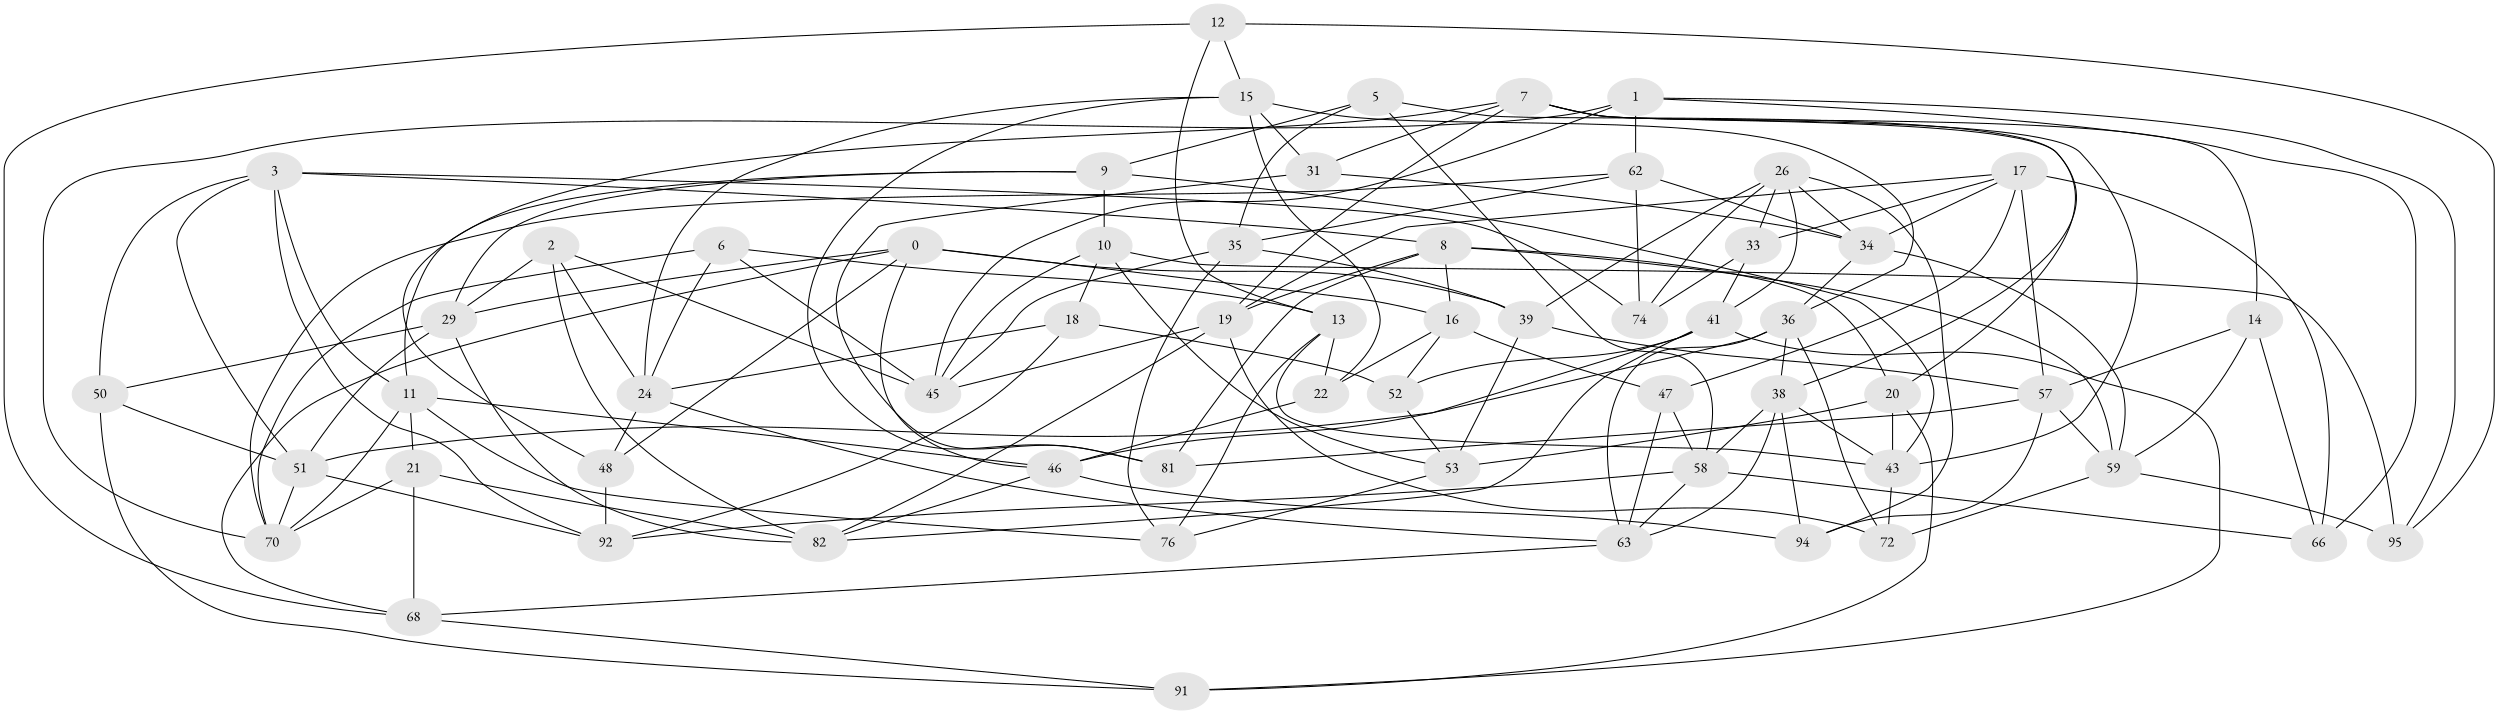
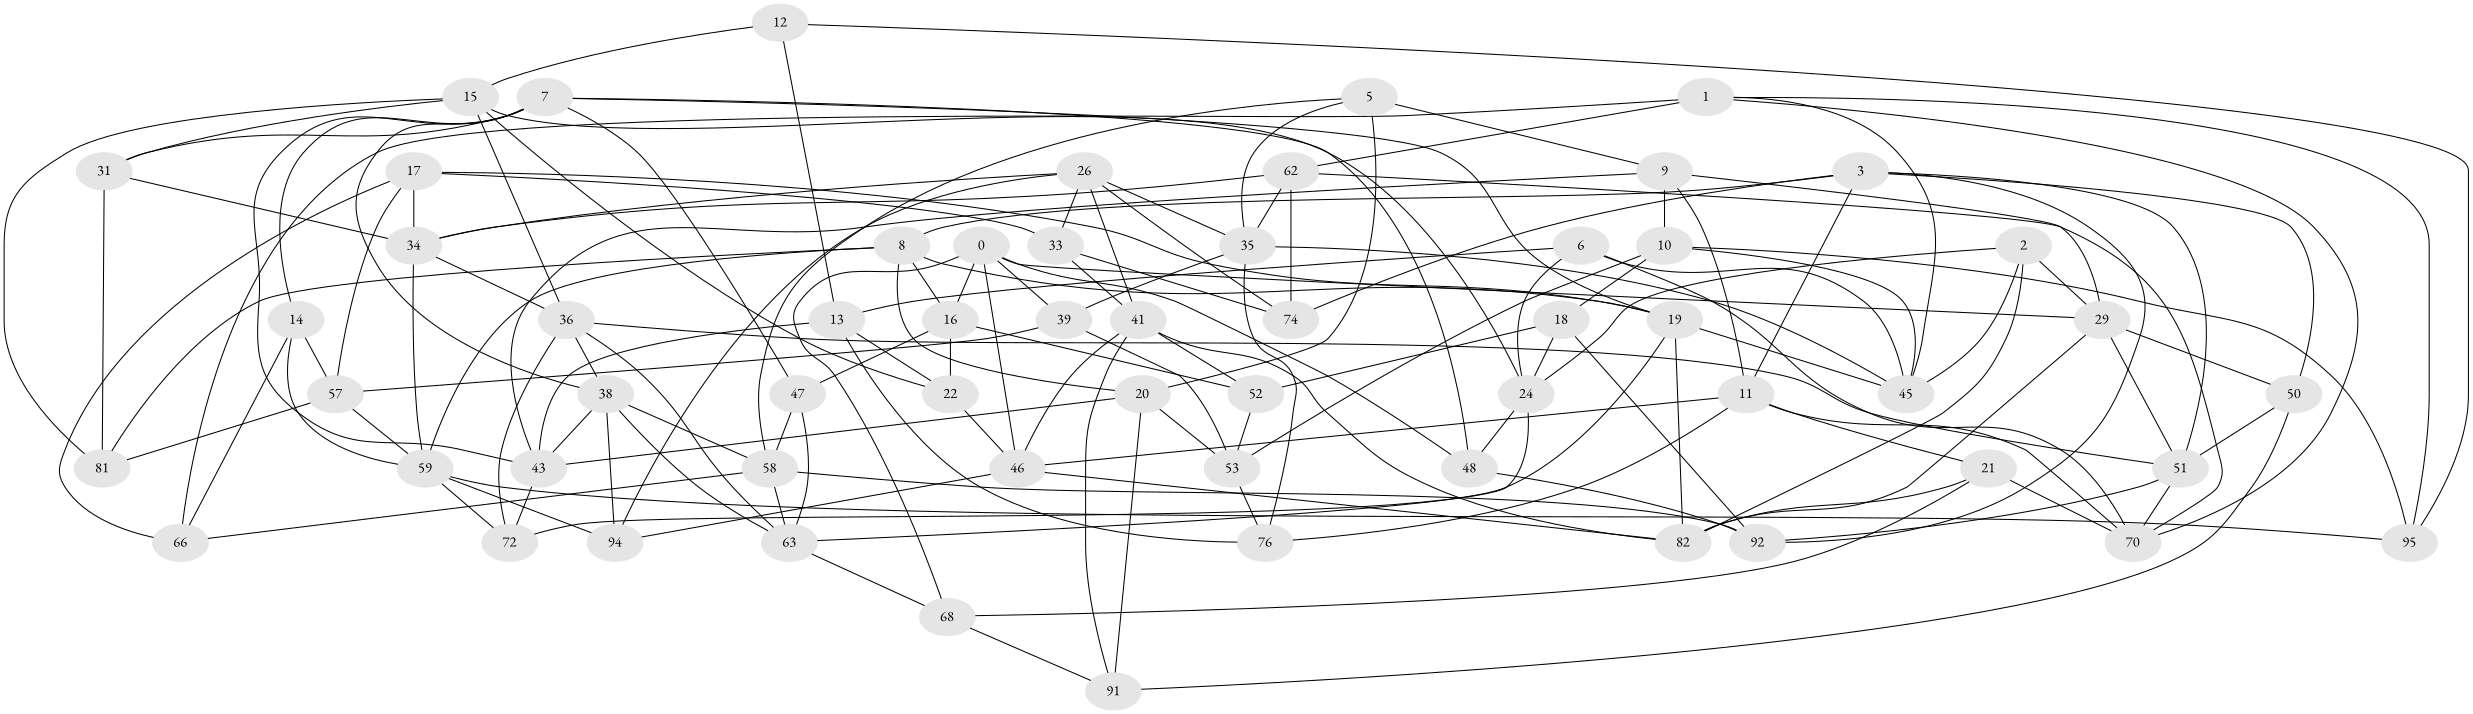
edge "12" -- "68": removed
edge "26" -- "39": now "26" -- "35"
edge "17" -- "47": now "7" -- "47"
edge "57" -- "94": now "59" -- "94"
